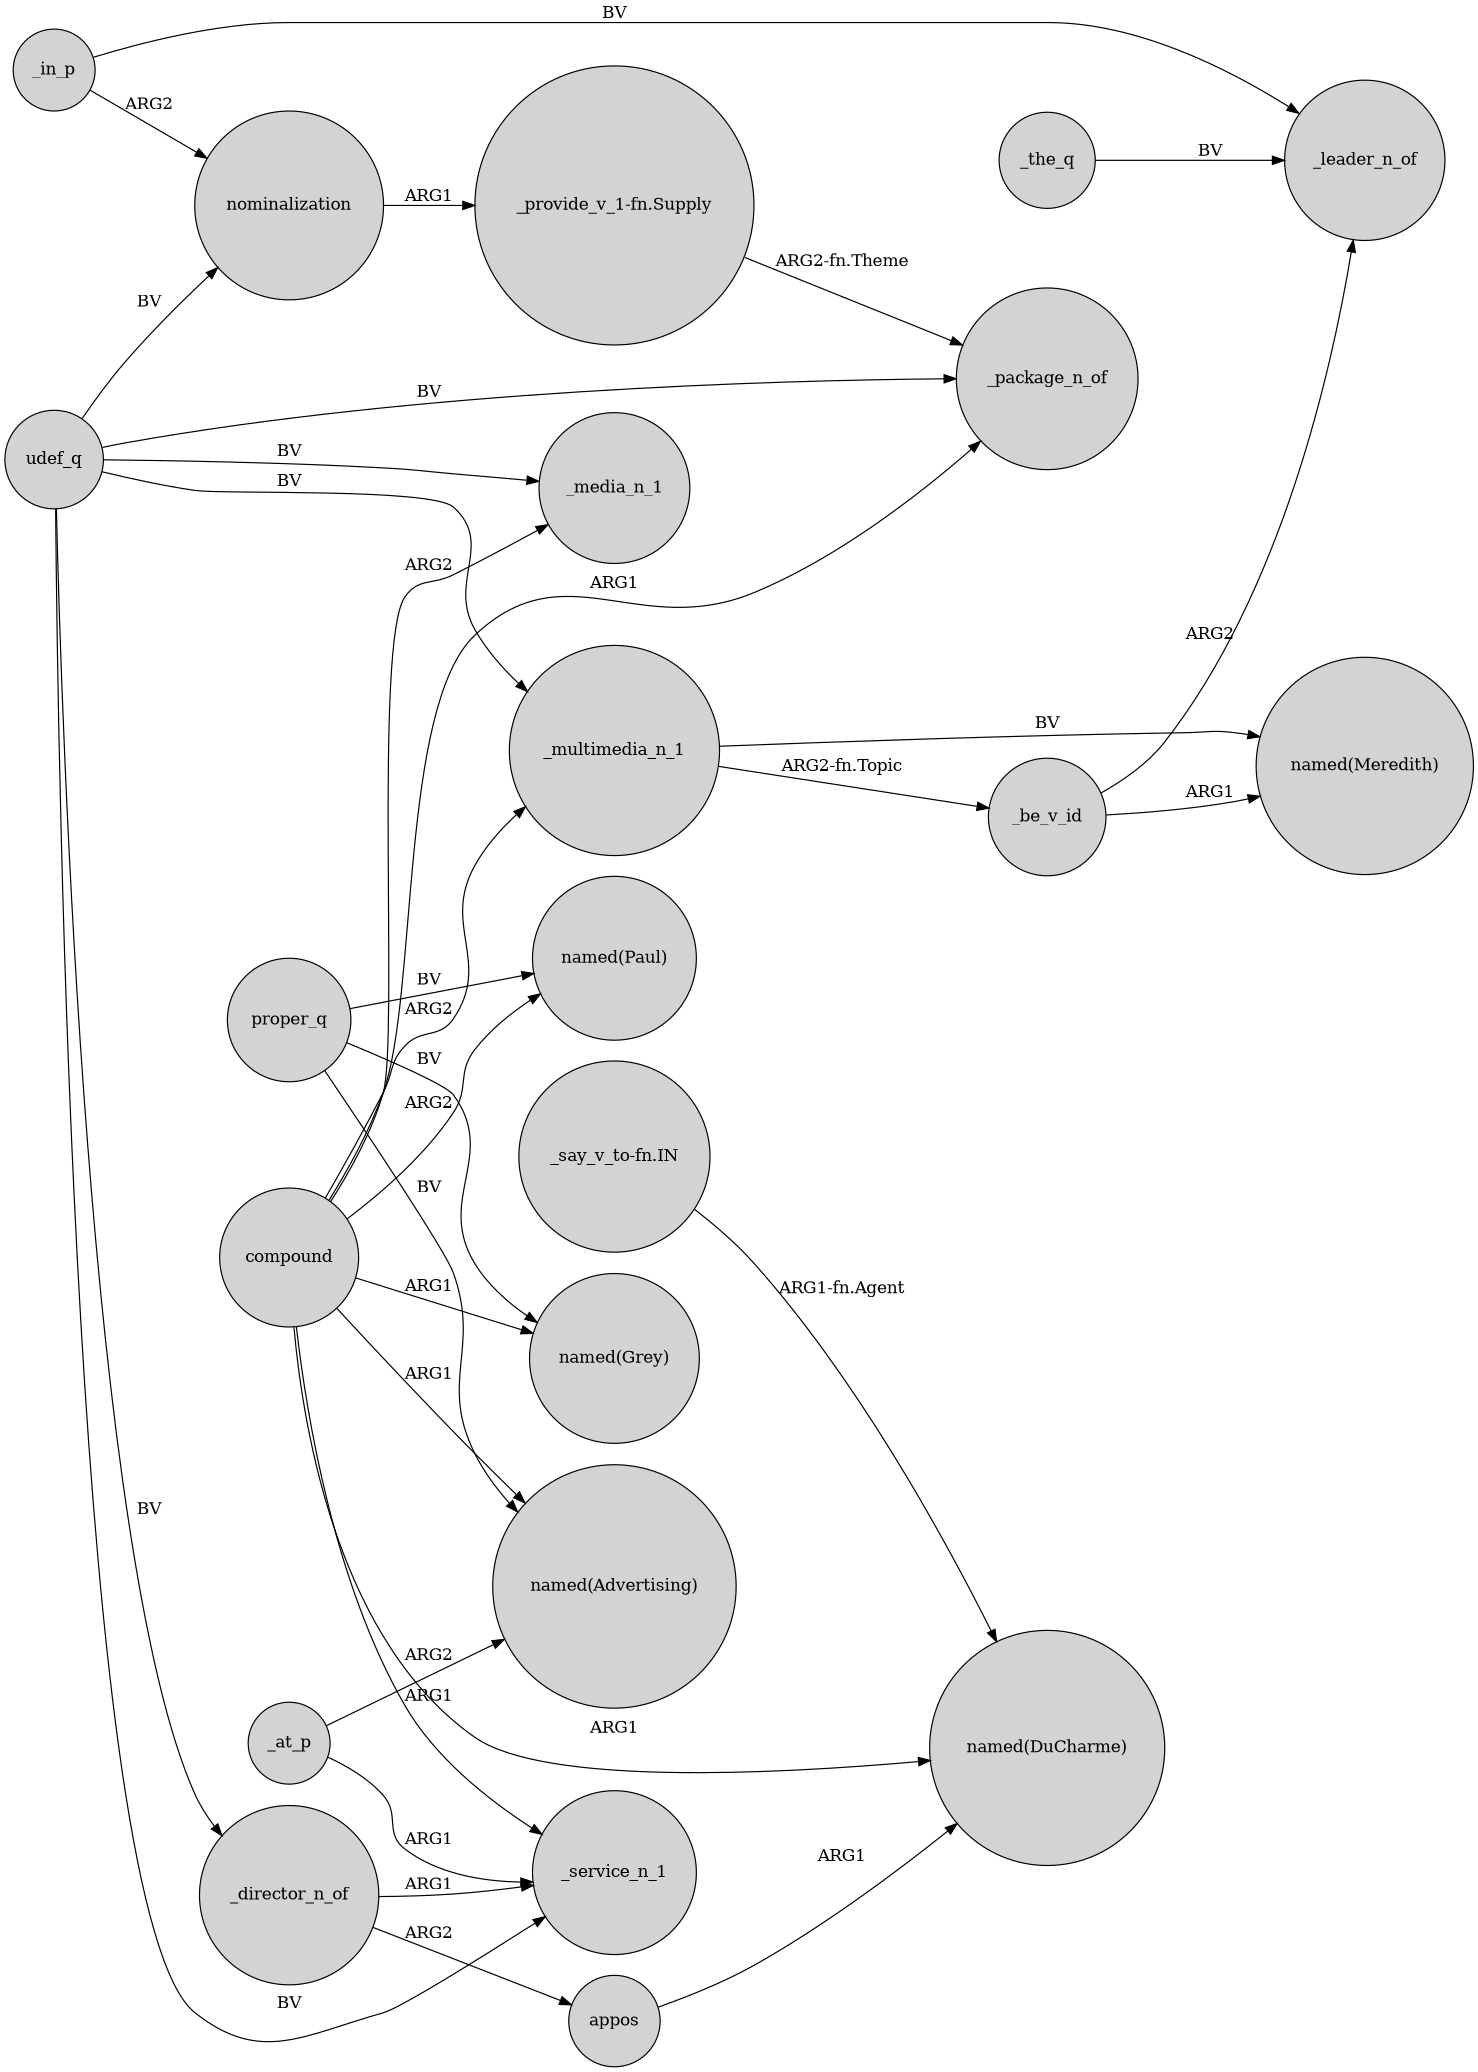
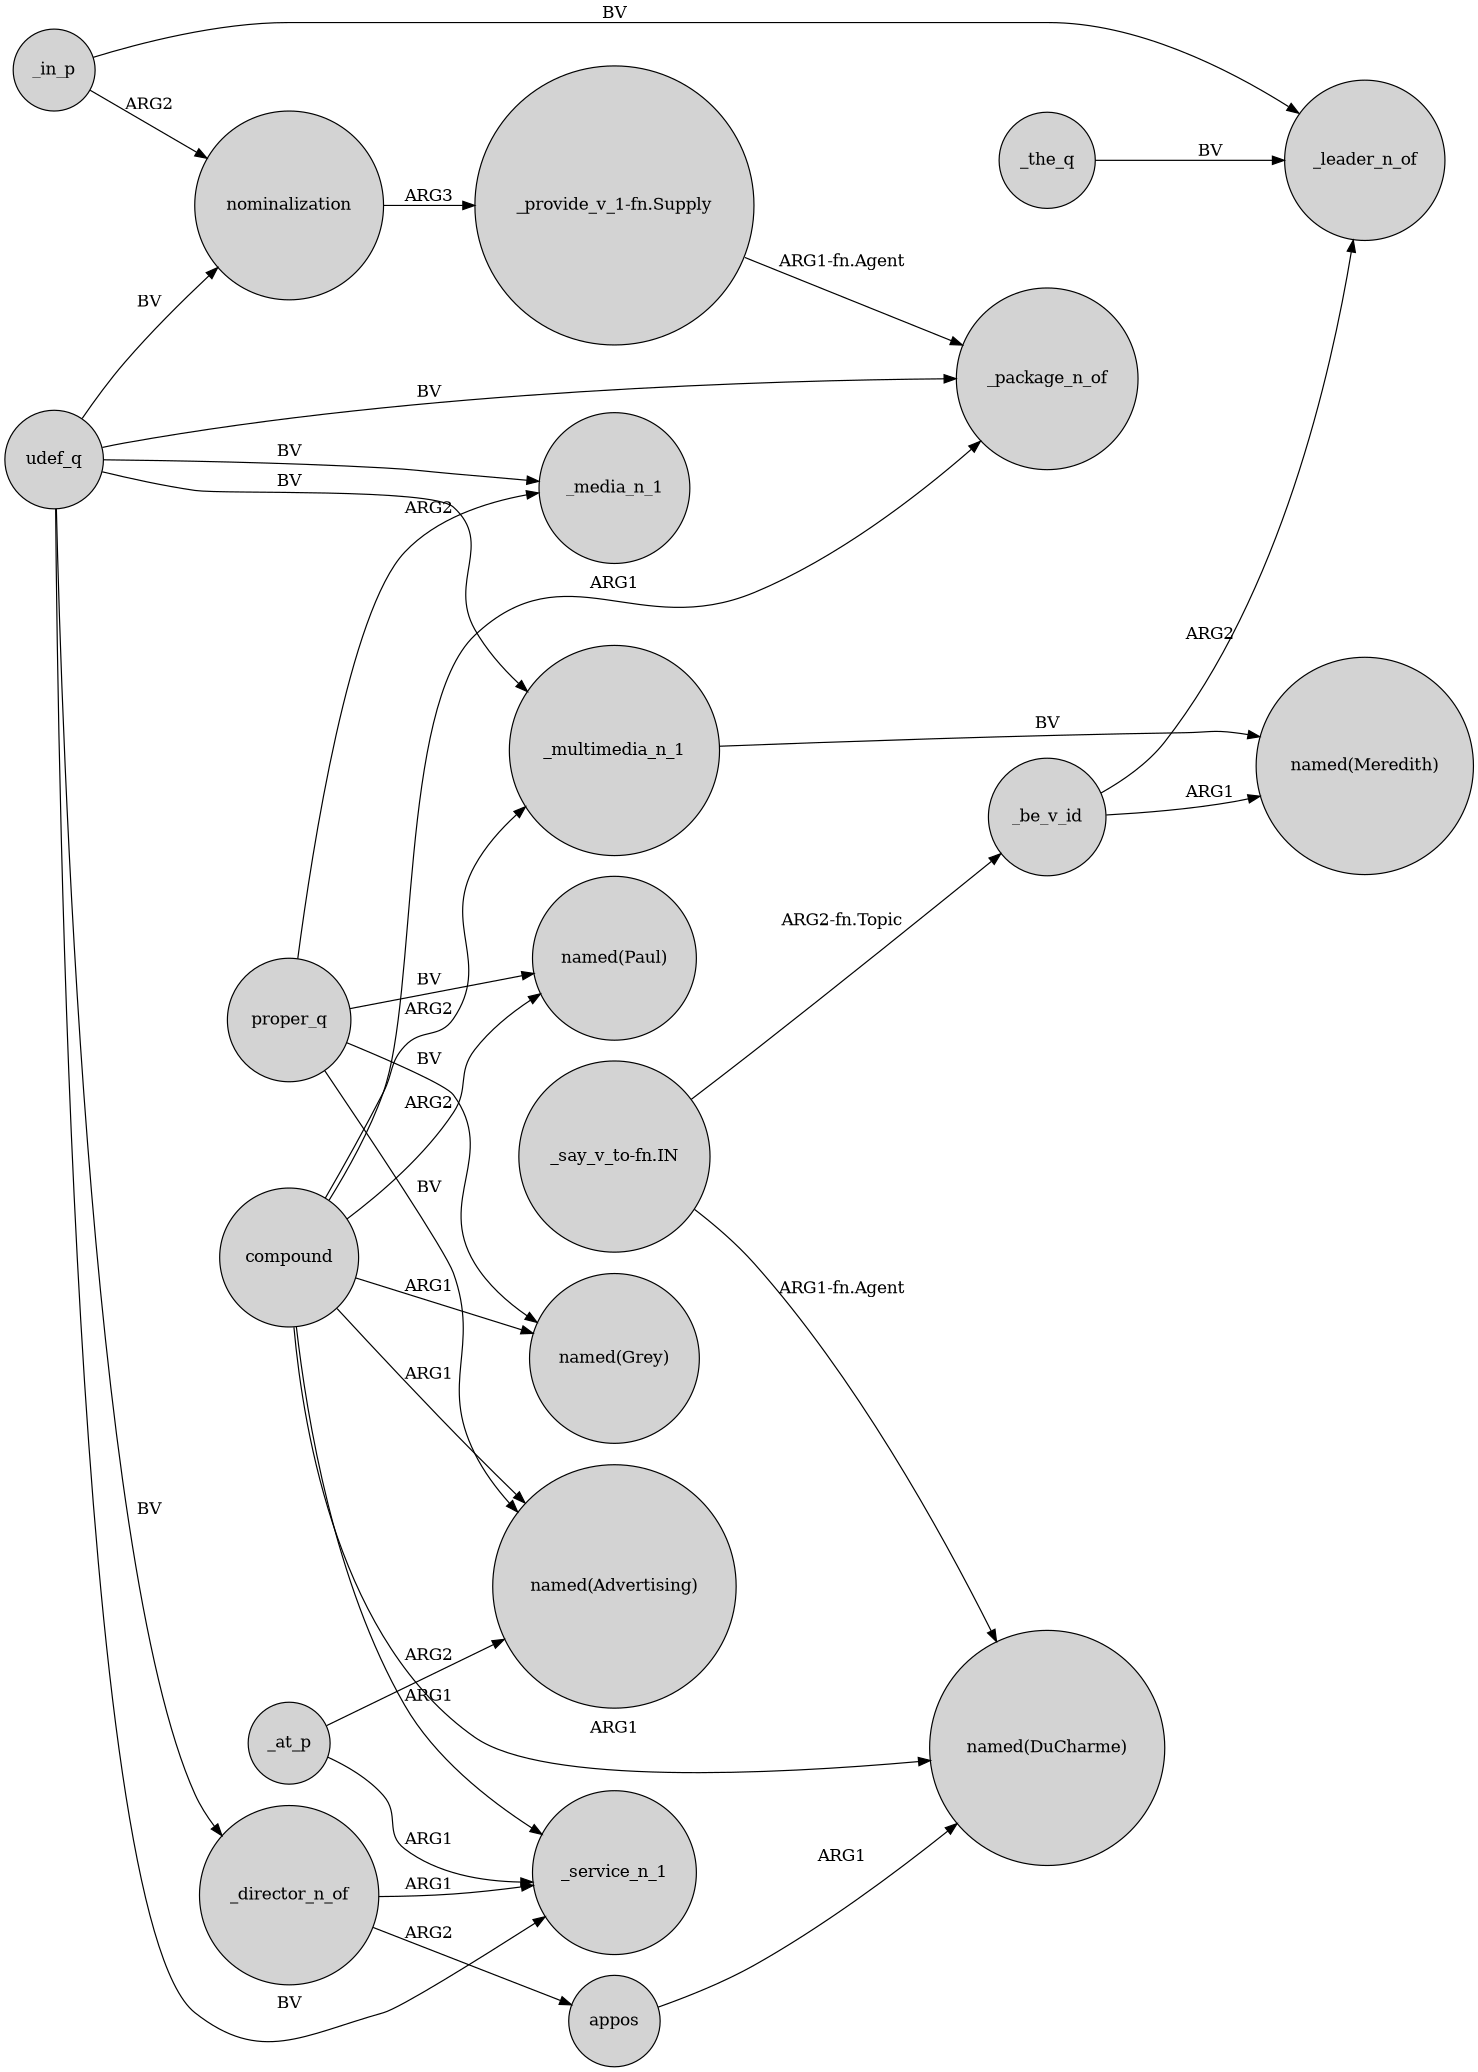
edge "nominalization" -> "_provide_v_1-fn.Supply": label "ARG1" -> "ARG3"
edge "_provide_v_1-fn.Supply" -> "_package_n_of": label "ARG2-fn.Theme" -> "ARG1-fn.Agent"
edge "_multimedia_n_1" -> "_be_v_id": now "_say_v_to-fn.IN" -> "_be_v_id"
edge "compound" -> "_media_n_1": now "proper_q" -> "_media_n_1"
